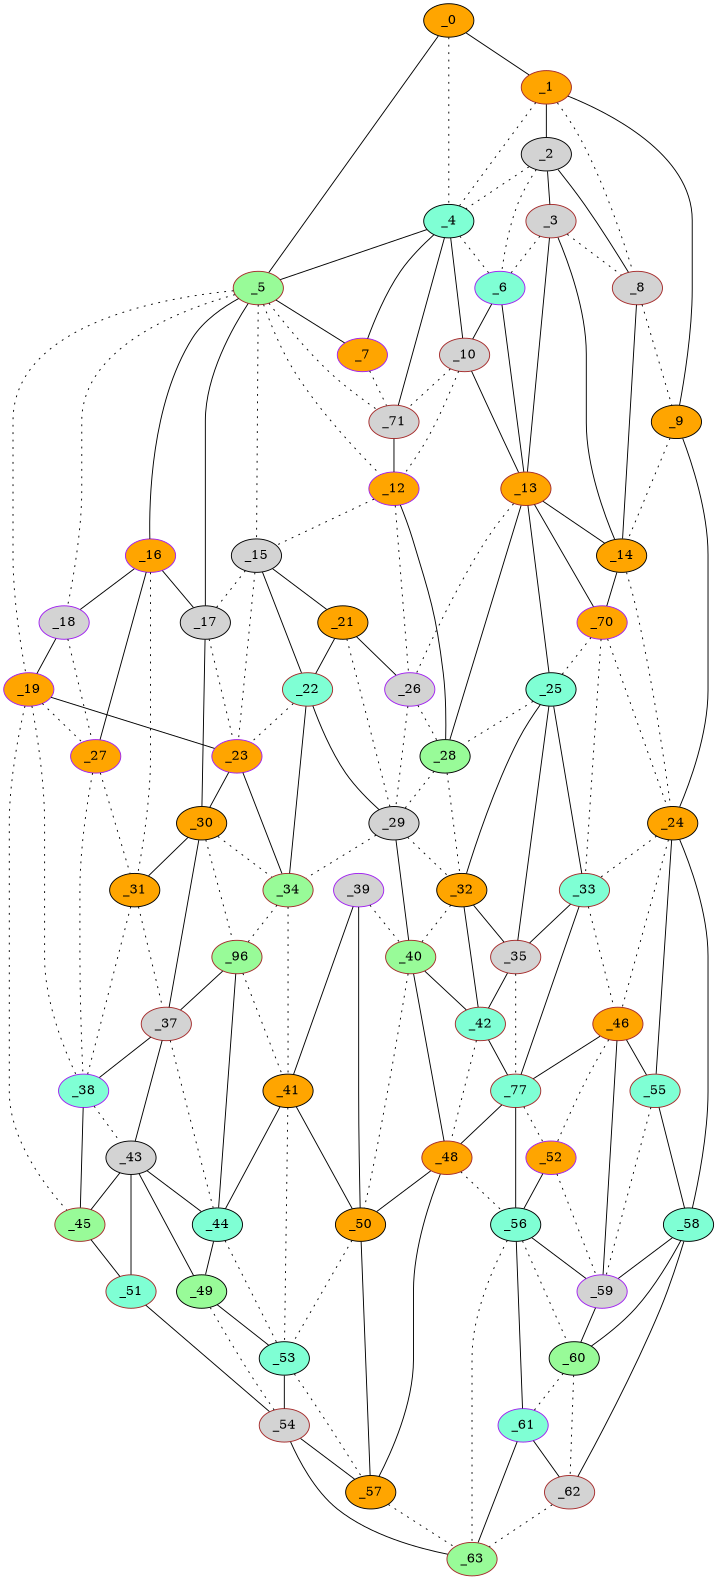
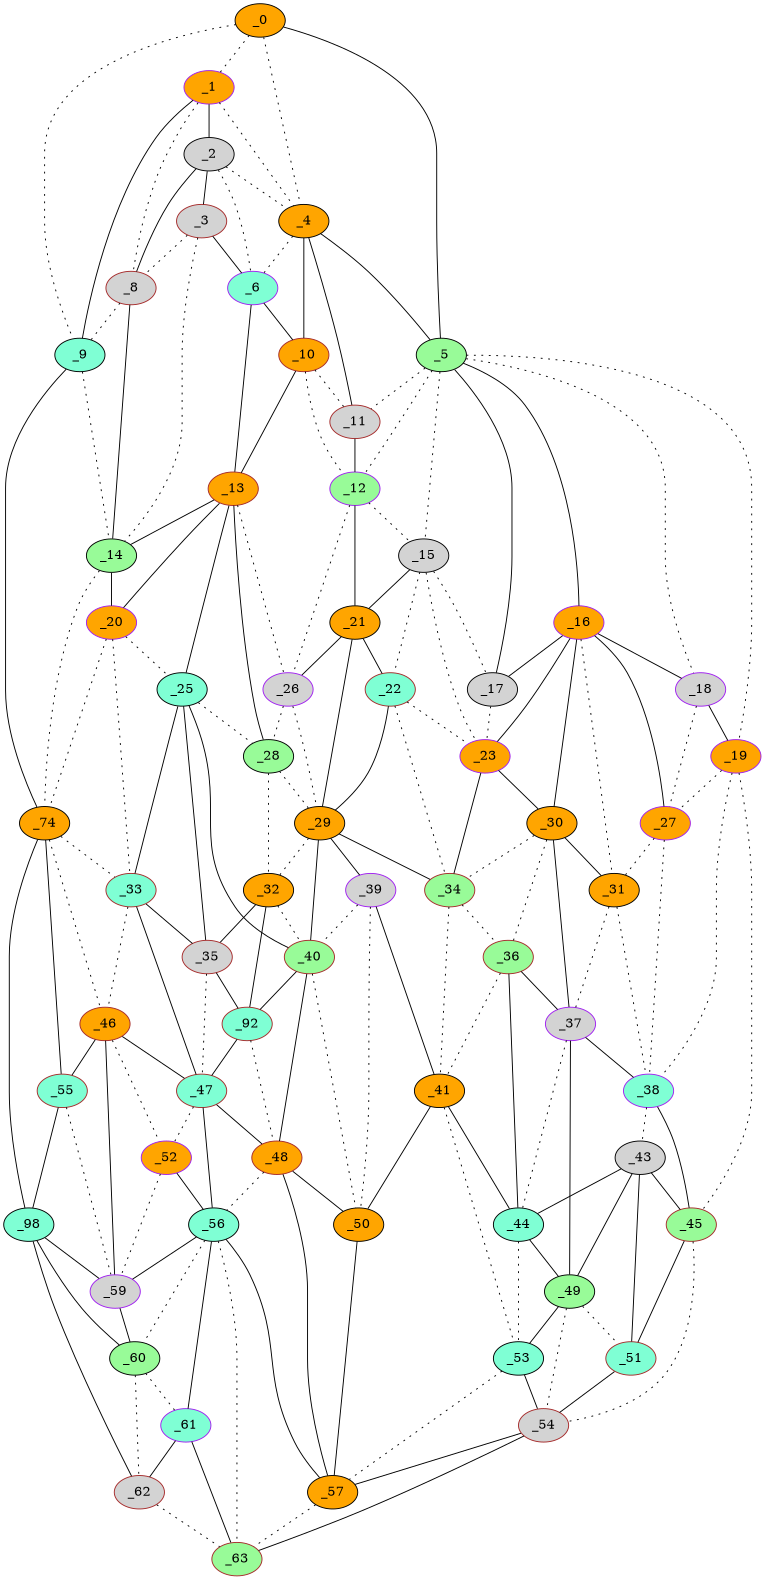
edge "_0" -- "_1": style solid -> dotted
node "_1": color brown -> purple
edge "_0" -- "_9": added
node "_4": fillcolor aquamarine -> orange
edge "_3" -- "_6": style dotted -> solid
node "_5": color brown -> black
node "_7": removed
node "_10": fillcolor lightgrey -> orange
edge "_3" -- "_13": removed
edge "_3" -- "_14": style solid -> dotted
node "_71": label "_71" -> "_11"
node "_9": fillcolor orange -> aquamarine
node "_12": fillcolor orange -> palegreen
node "_14": fillcolor orange -> palegreen
edge "_12" -- "_28": now "_12" -- "_21"
edge "_15" -- "_22": style solid -> dotted
node "_70": label "_70" -> "_20"
edge "_19" -- "_23": now "_16" -- "_23"
edge "_17" -- "_30": now "_16" -- "_30"
edge "_21" -- "_29": style dotted -> solid
edge "_25" -- "_32": now "_25" -- "_40"
edge "_22" -- "_34": style solid -> dotted
node "_29": fillcolor lightgrey -> orange
node "_24": label "_24" -> "_74"
edge "_29" -- "_34": style dotted -> solid
edge "_29" -- "_39": added
node "_96": label "_96" -> "_36"
node "_37": color brown -> purple
node "_42": label "_42" -> "_92"
edge "_39" -- "_50": style solid -> dotted
edge "_37" -- "_43": now "_37" -- "_49"
node "_77": label "_77" -> "_47"
node "_58": label "_58" -> "_98"
edge "_50" -- "_53": removed
edge "_49" -- "_51": added
edge "_56" -- "_57": added
edge "_45" -- "_54": added
